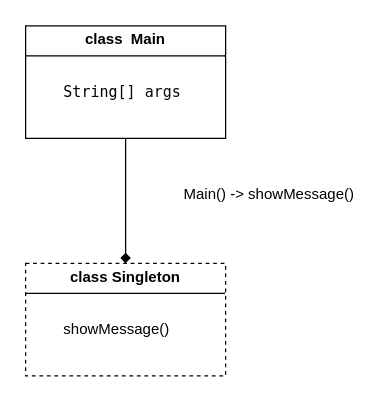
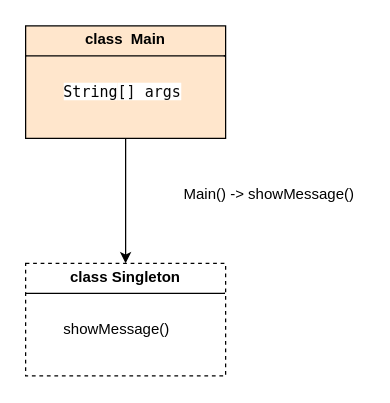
node "class Main String[] args": fillcolor #ffffff -> #ffe6cc
edge "class Main String[] args" -> "class Singleton showMessage()": arrowhead diamond -> classic
